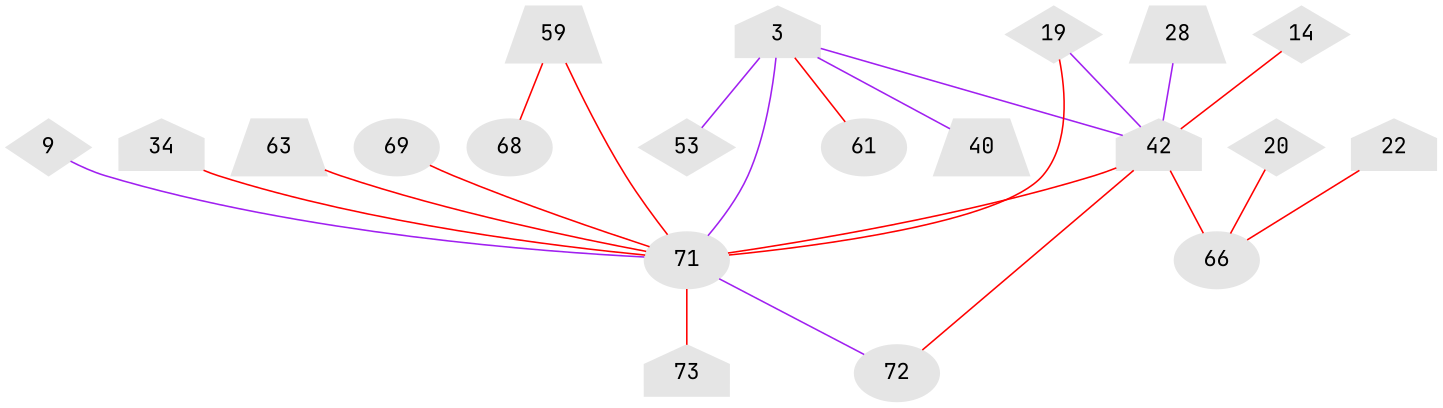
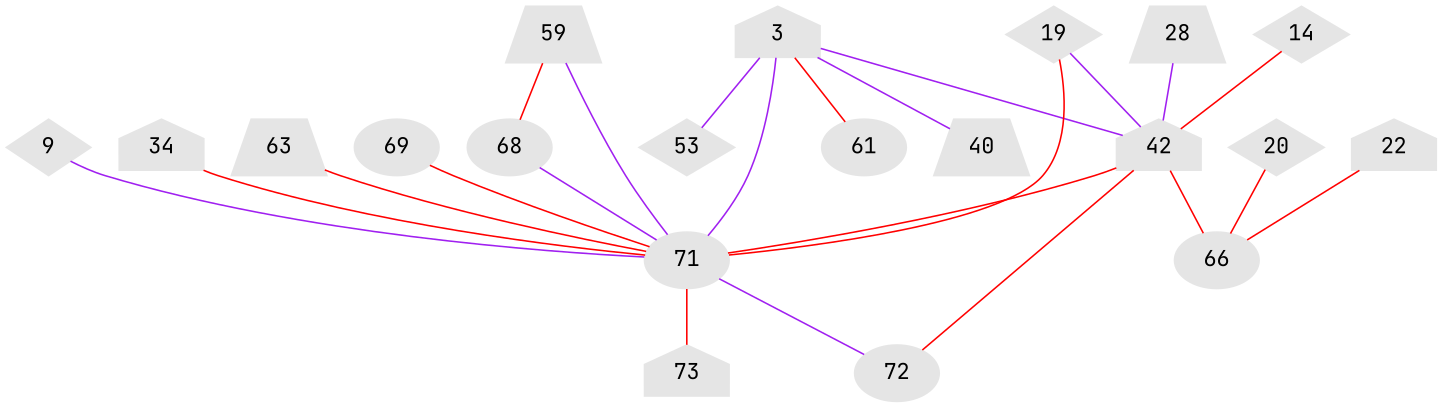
edge "59" -- "71": color red -> purple
edge "68" -- "71": added
